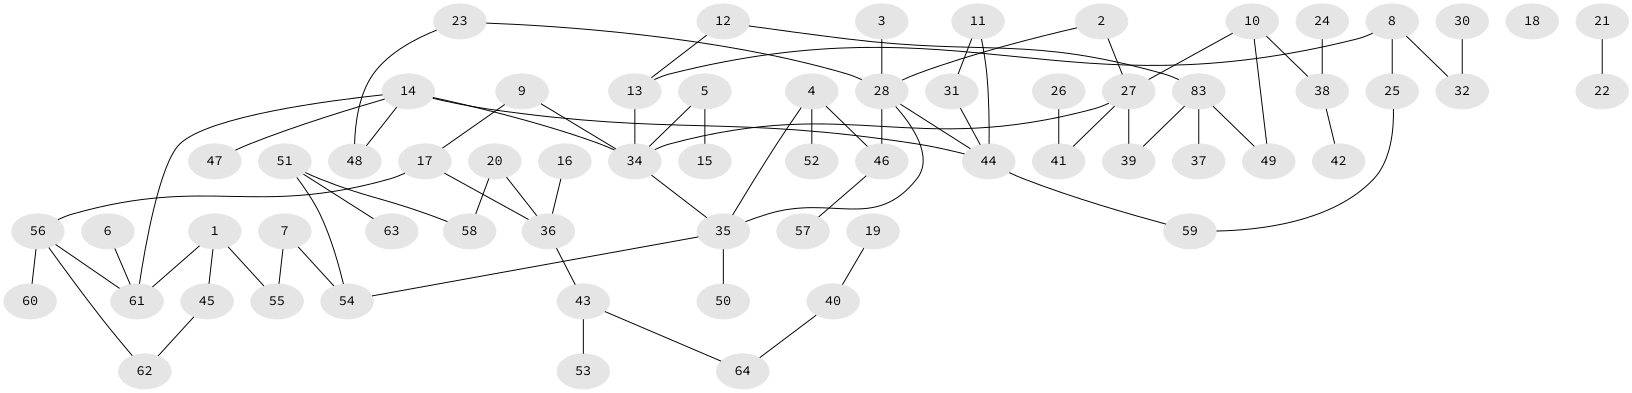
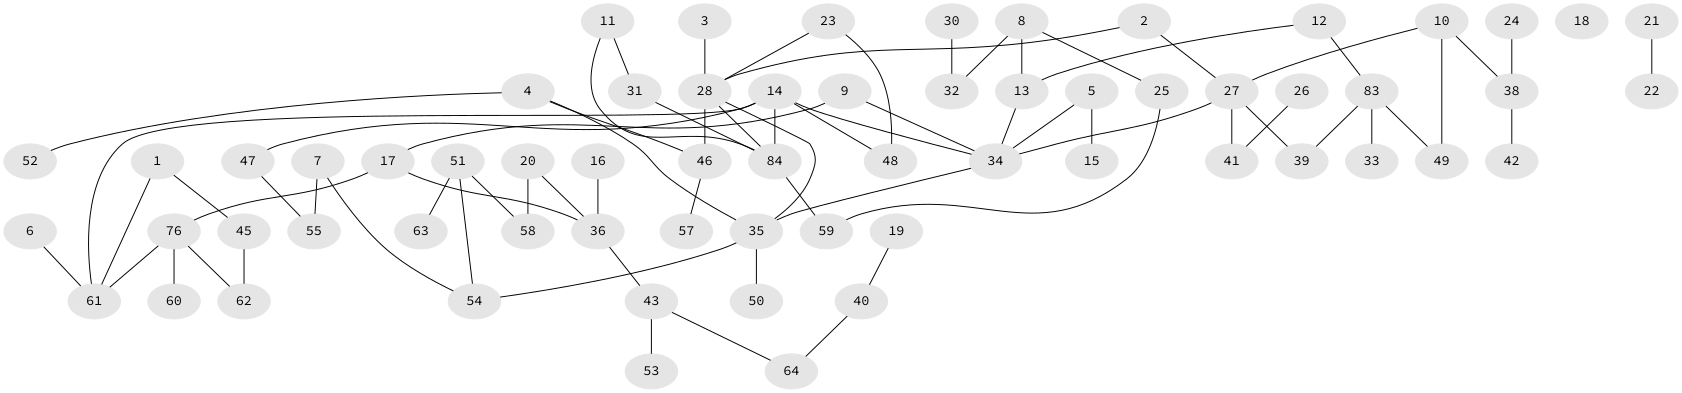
node "44": label "44" -> "84"
node "37": label "37" -> "33"
node "56": label "56" -> "76"
edge "1" -- "55": now "47" -- "55"
